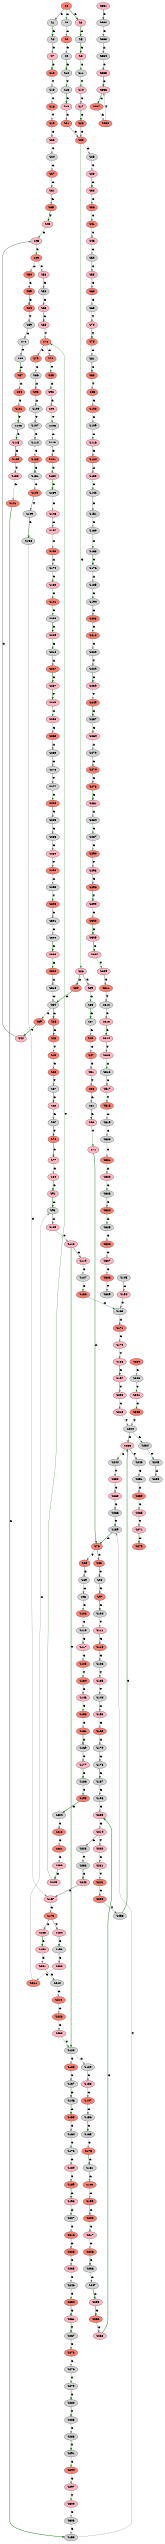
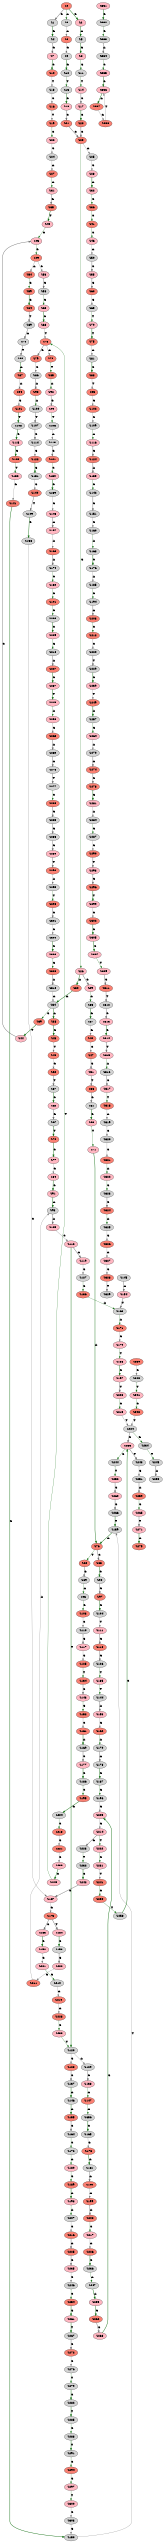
node "S156": label "S156" -> "S656"
